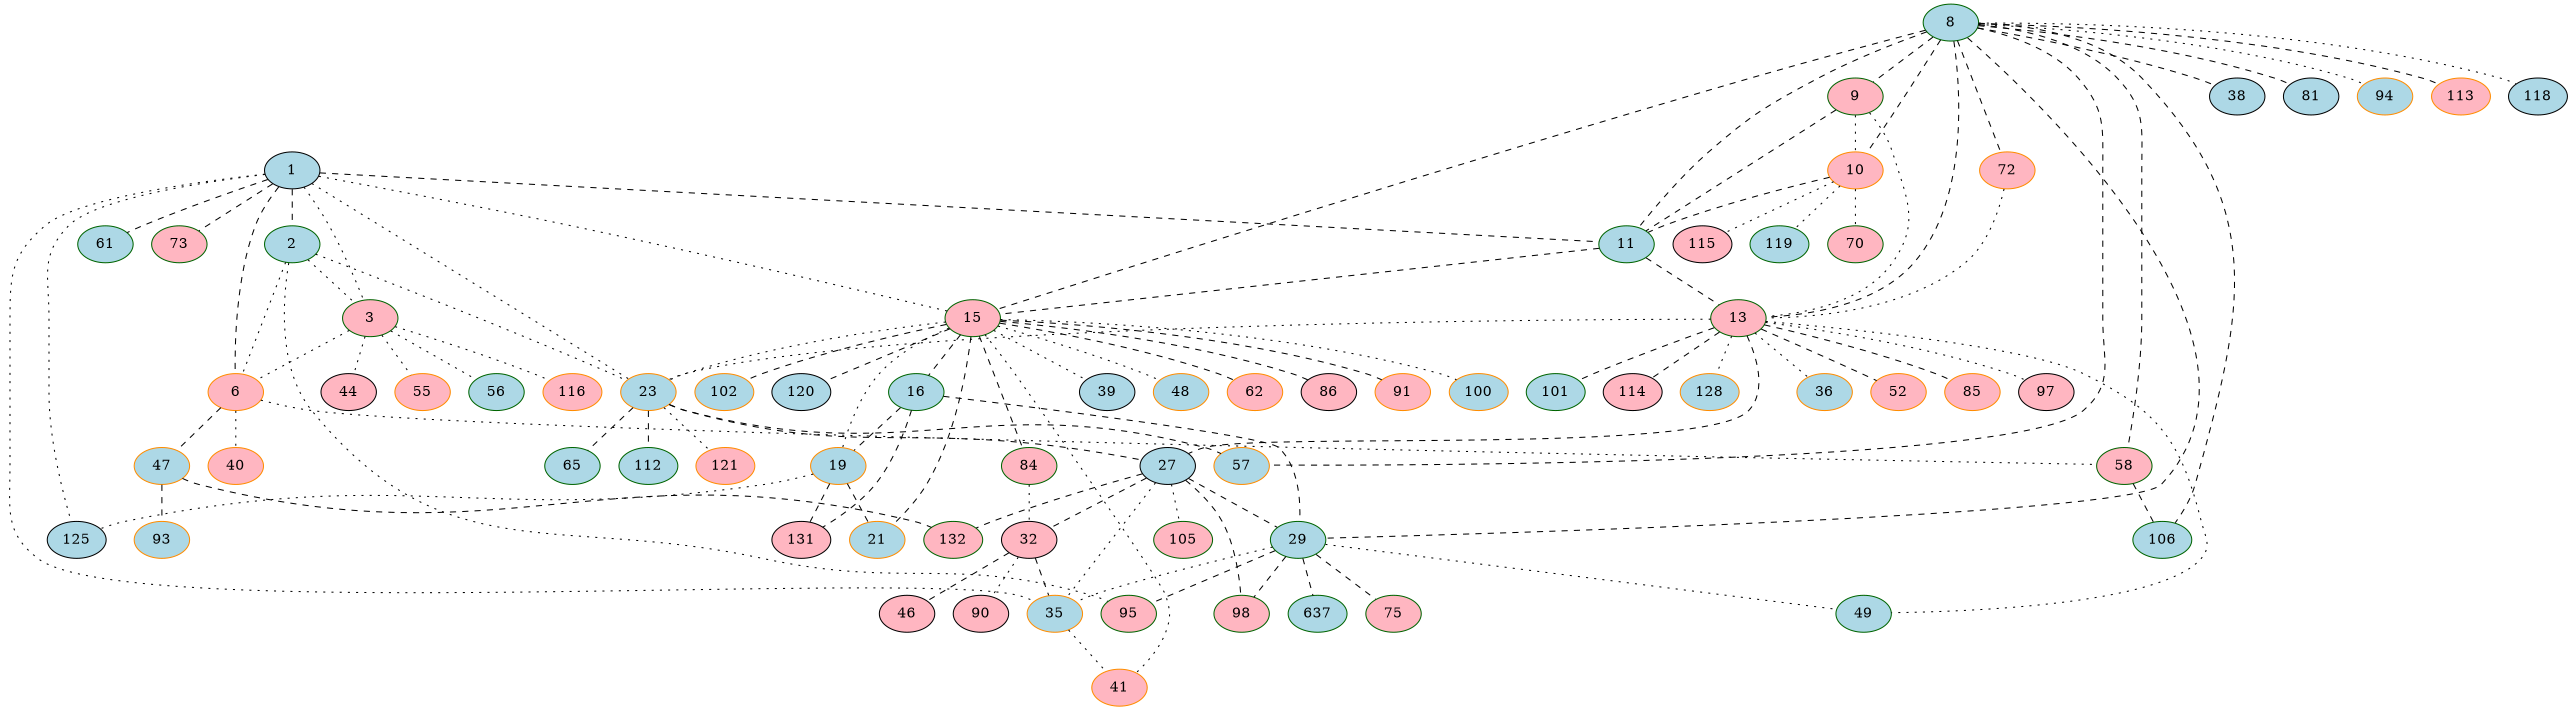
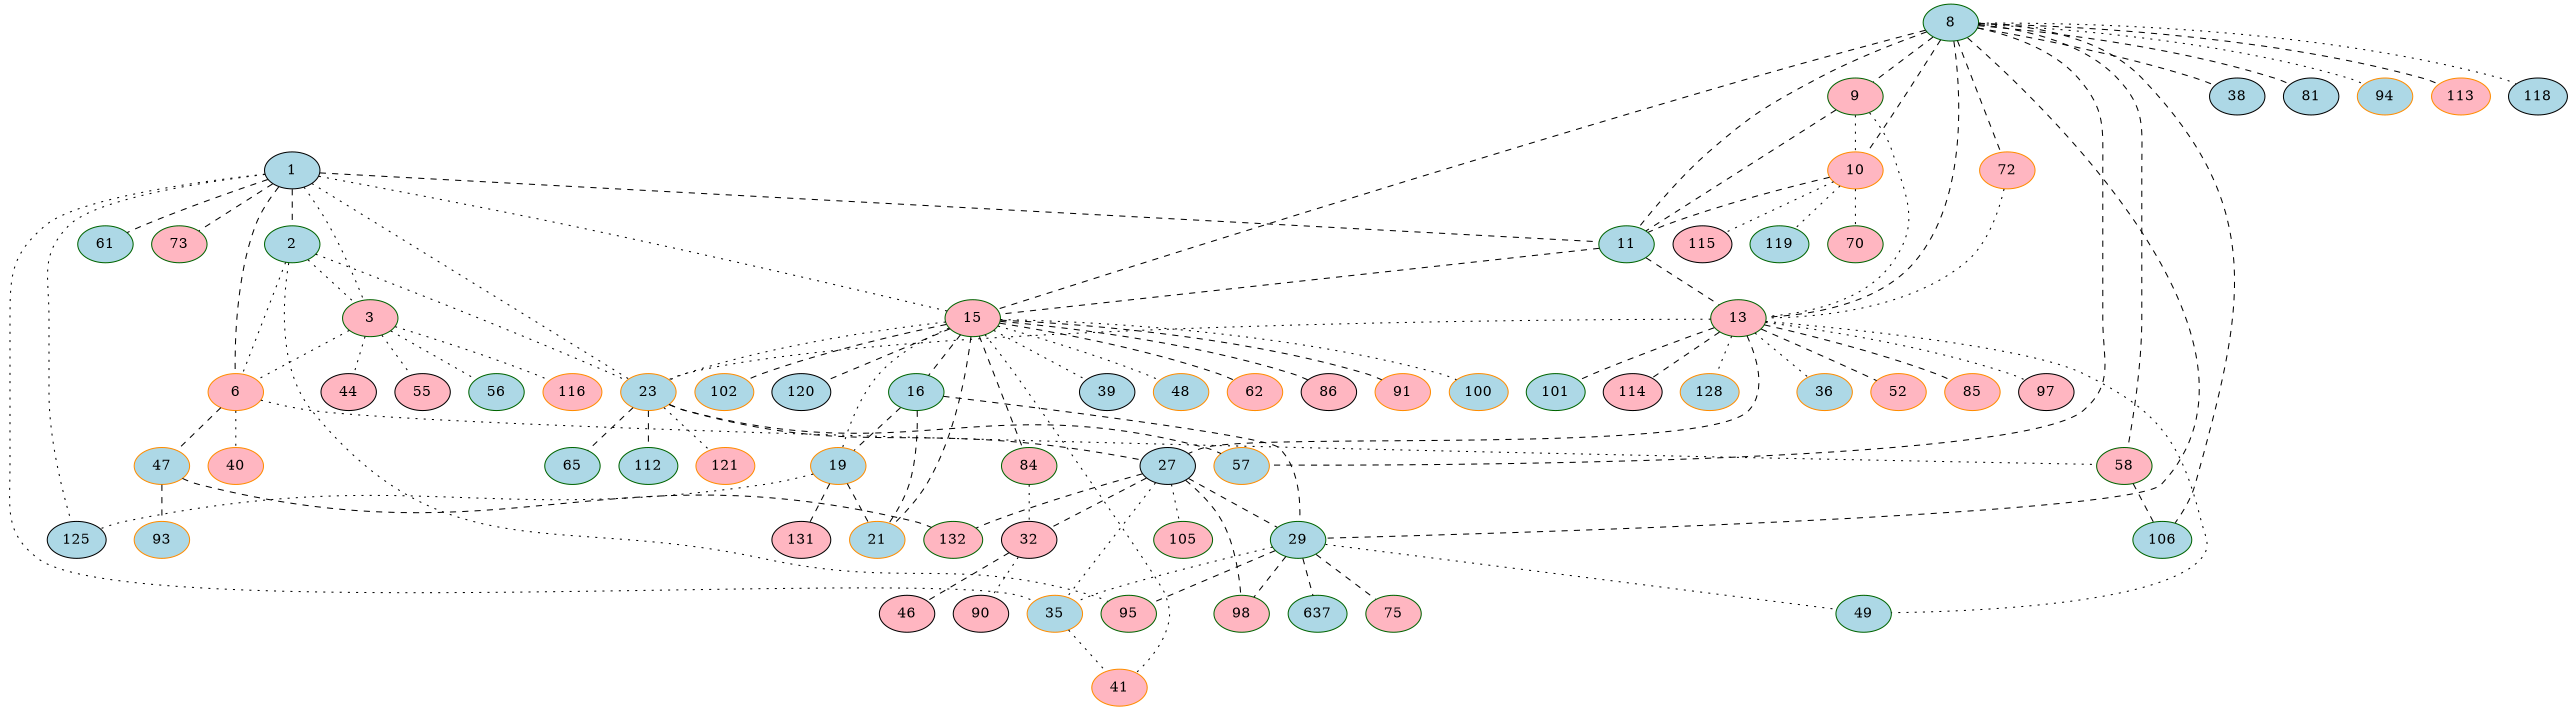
node "55": color darkorange -> black
edge "16" -- "131": now "16" -- "21"
edge "32" -- "35": removed
